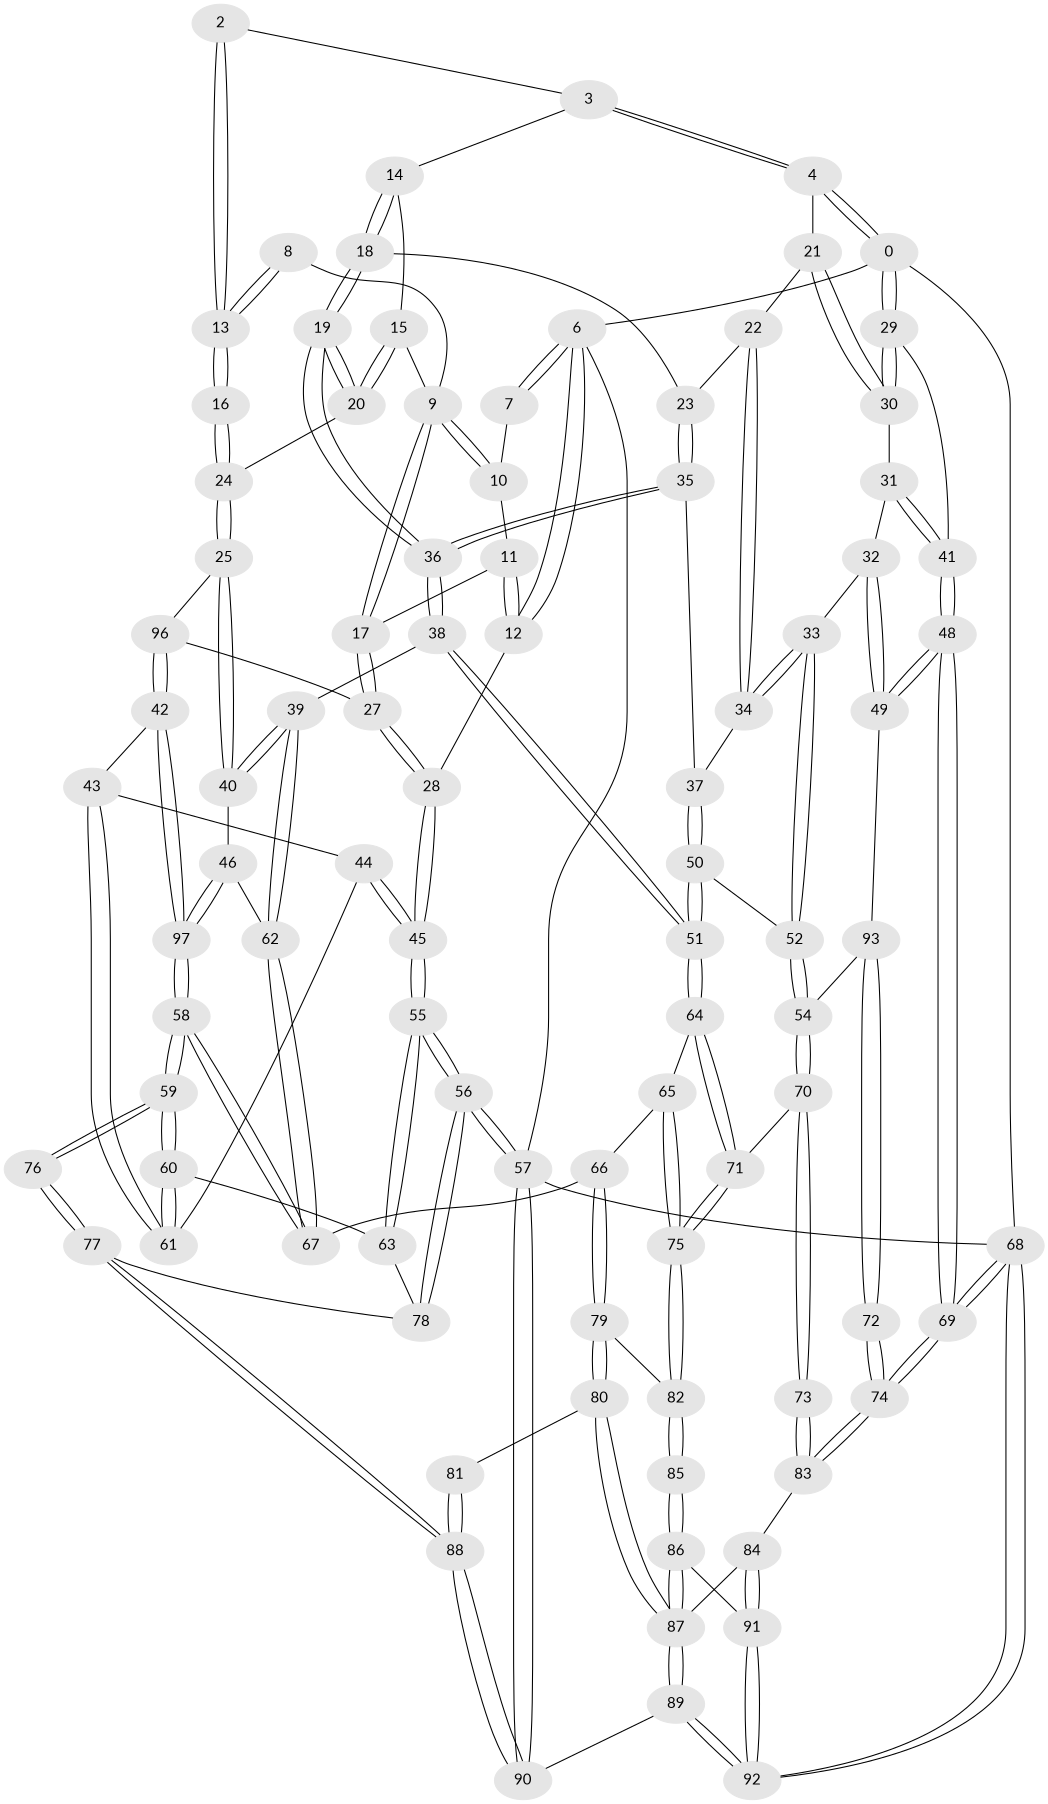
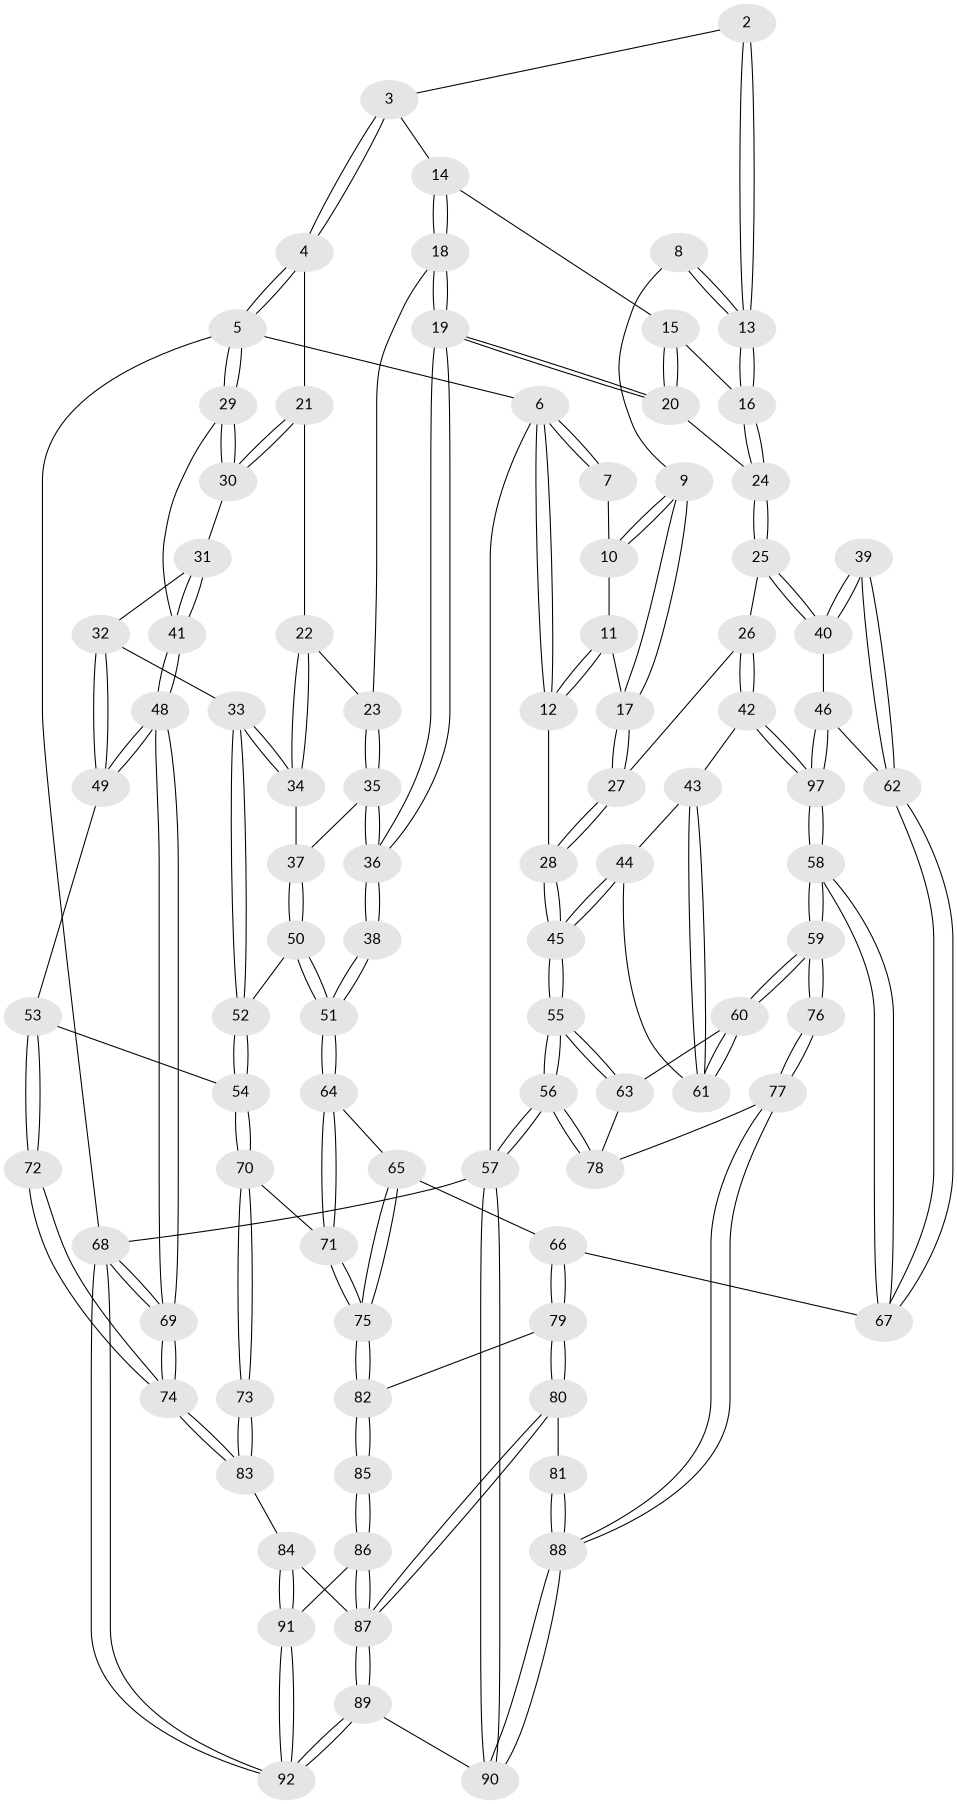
node "0": label "0" -> "5"
edge "15" -- "9": now "15" -- "16"
node "96": label "96" -> "26"
edge "38" -- "39": removed
node "93": label "93" -> "53"
